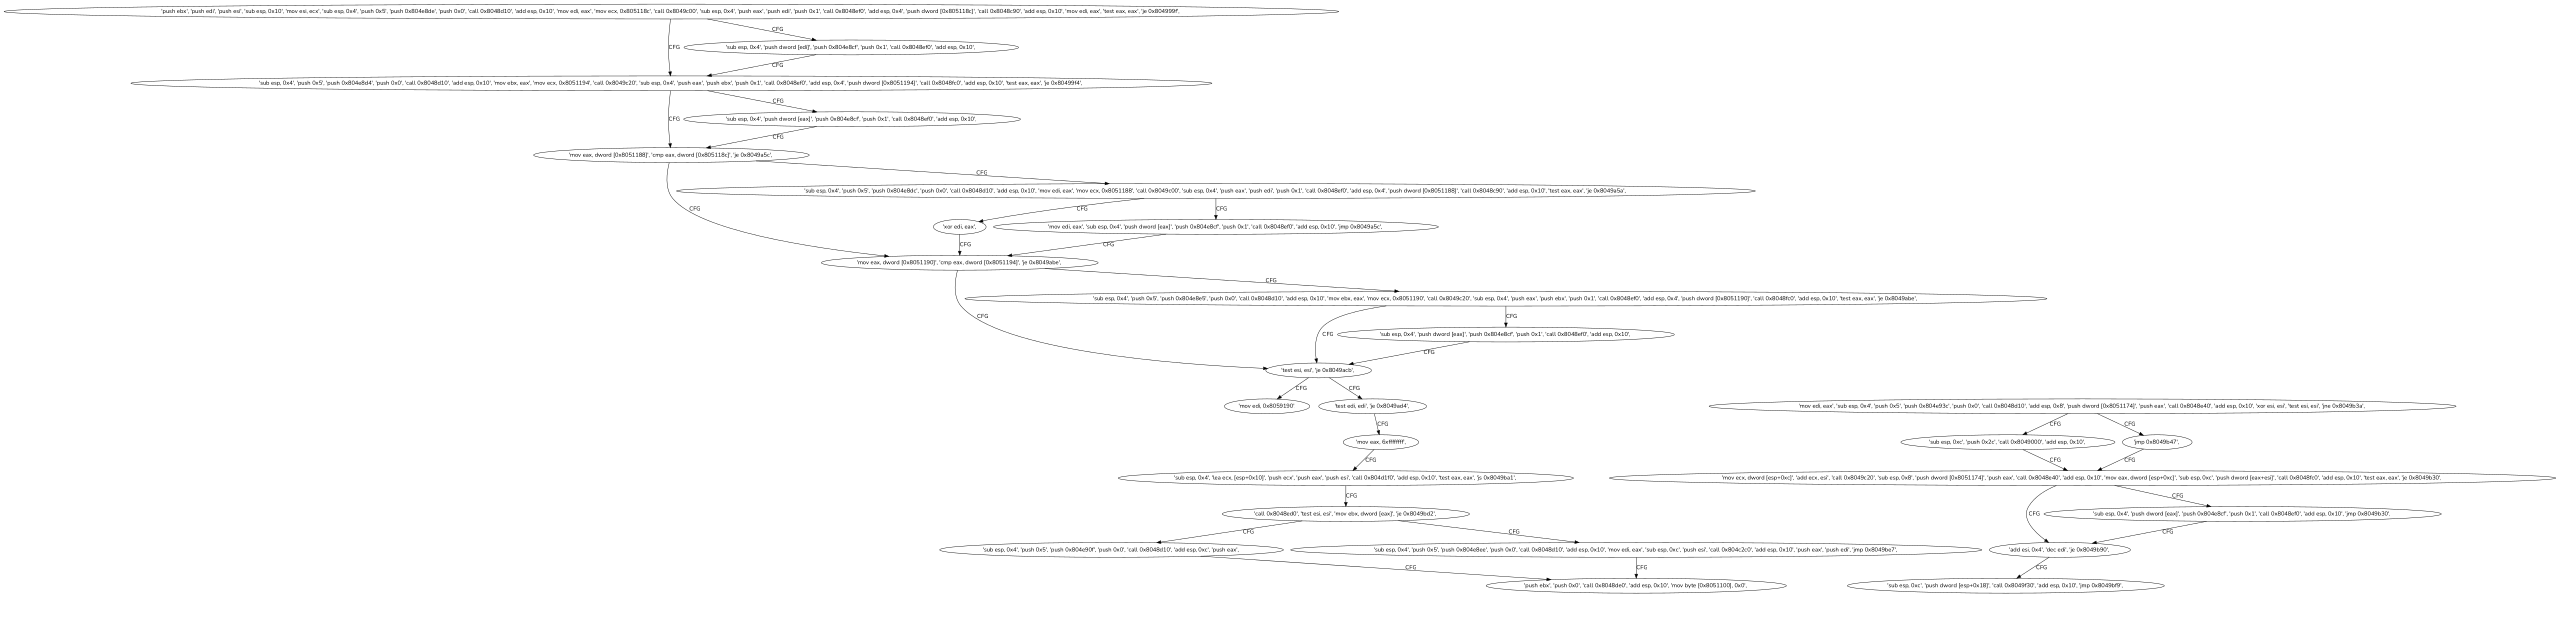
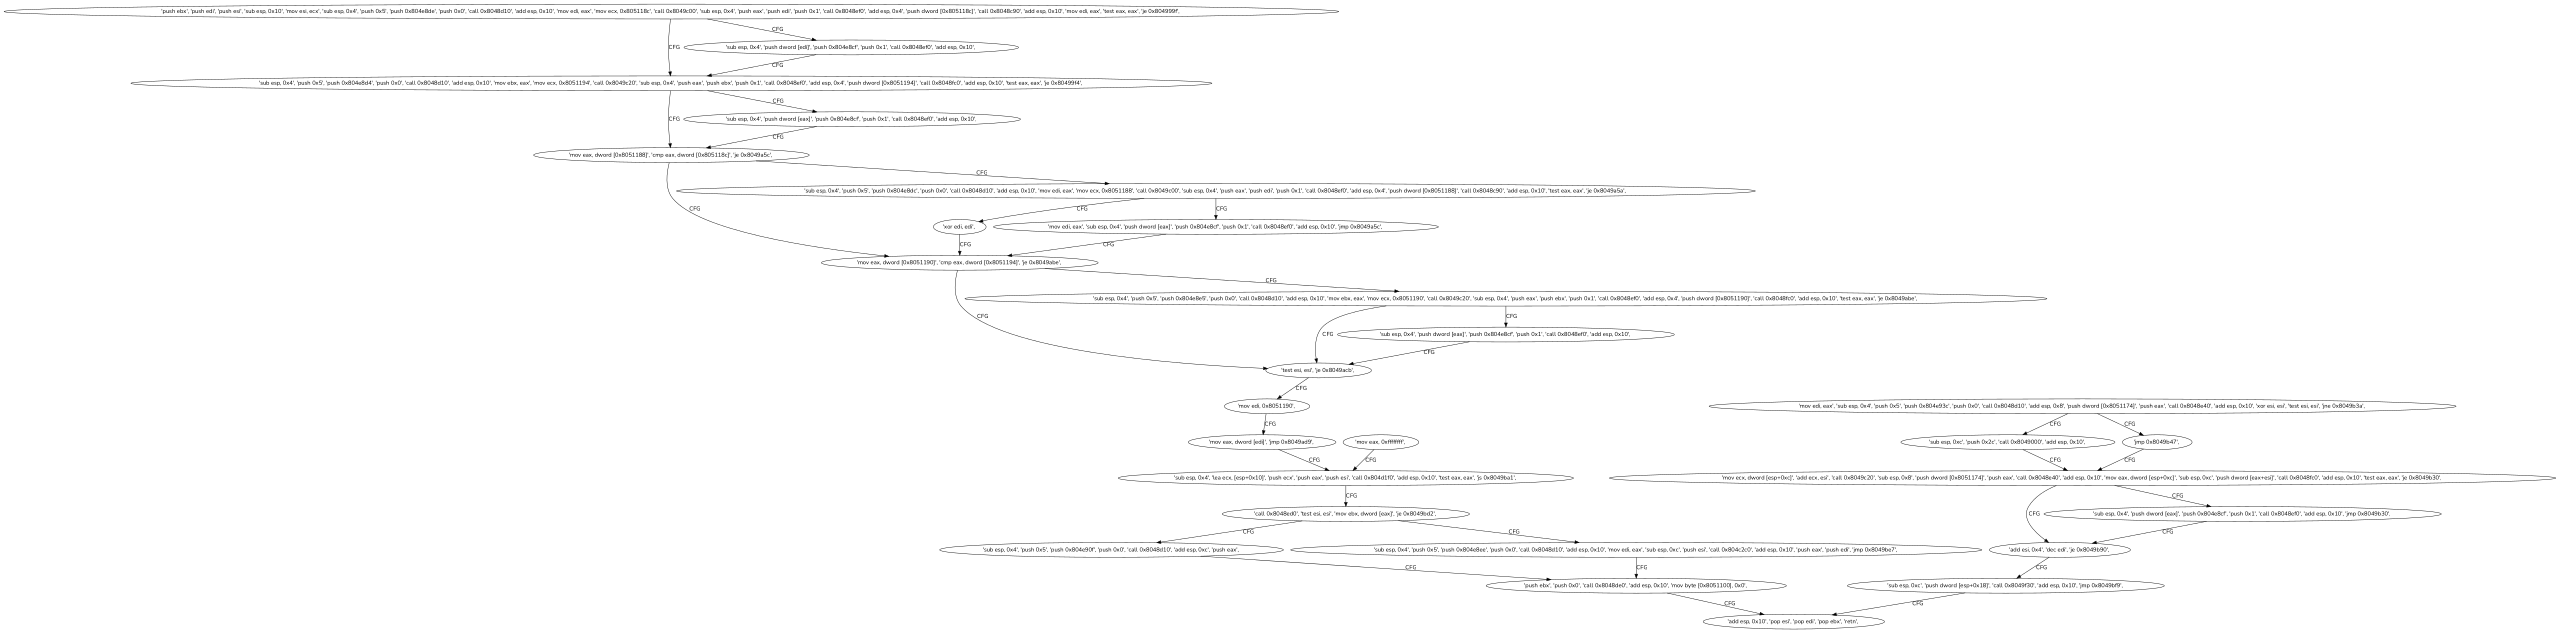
node "'xor edi, eax',": label "'xor edi, eax'," -> "'xor edi, edi',"
node "'mov edi, 0x8059190',": label "'mov edi, 0x8059190'," -> "'mov edi, 0x8051190',"
node "'test edi, edi', 'je 0x8049ad4',": removed
node "'mov eax, dword [edi]', 'jmp 0x8049ad9',": added
node "'mov eax, 6xffffffff',": label "'mov eax, 6xffffffff'," -> "'mov eax, 0xffffffff',"
node "'add esp, 0x10', 'pop esi', 'pop edi', 'pop ebx', 'retn',": added
